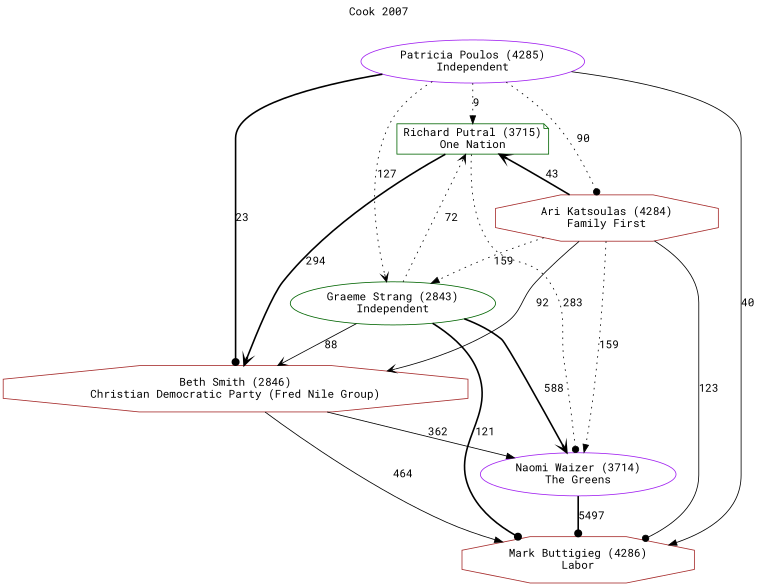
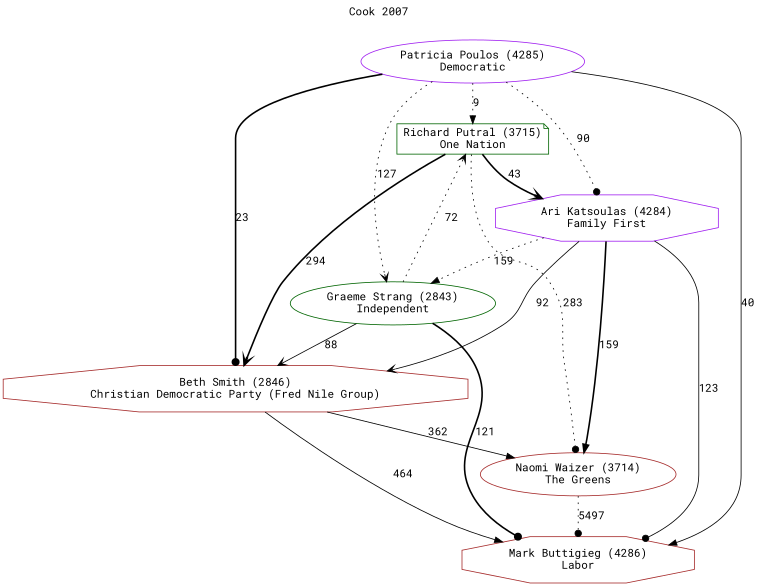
node "Patricia Poulos (4285) Independent": label "Patricia Poulos (4285) Independent" -> "Patricia Poulos (4285) Democratic"
edge "Ari Katsoulas (4284) Family First" -> "Richard Putral (3715) One Nation": reversed
node "Ari Katsoulas (4284) Family First": color brown -> purple
edge "Ari Katsoulas (4284) Family First" -> "Naomi Waizer (3714) The Greens": style dotted -> bold
edge "Graeme Strang (2843) Independent" -> "Naomi Waizer (3714) The Greens": removed, label "588"
node "Naomi Waizer (3714) The Greens": color purple -> brown
edge "Naomi Waizer (3714) The Greens" -> "Mark Buttigieg (4286) Labor": style bold -> dotted
